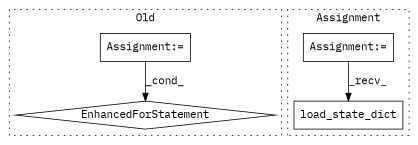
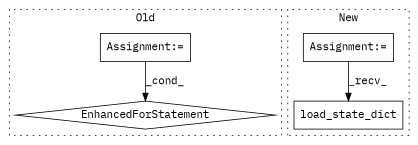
cluster "Assignment": label "Assignment" -> "New"
